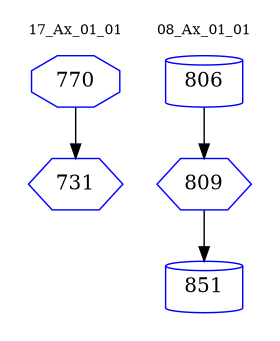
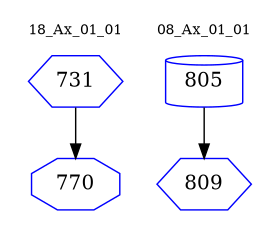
cluster "17_Ax_01_01": label "17_Ax_01_01" -> "18_Ax_01_01"
node "806": label "806" -> "805"
edge "770" -> "731": reversed
node "851": removed
